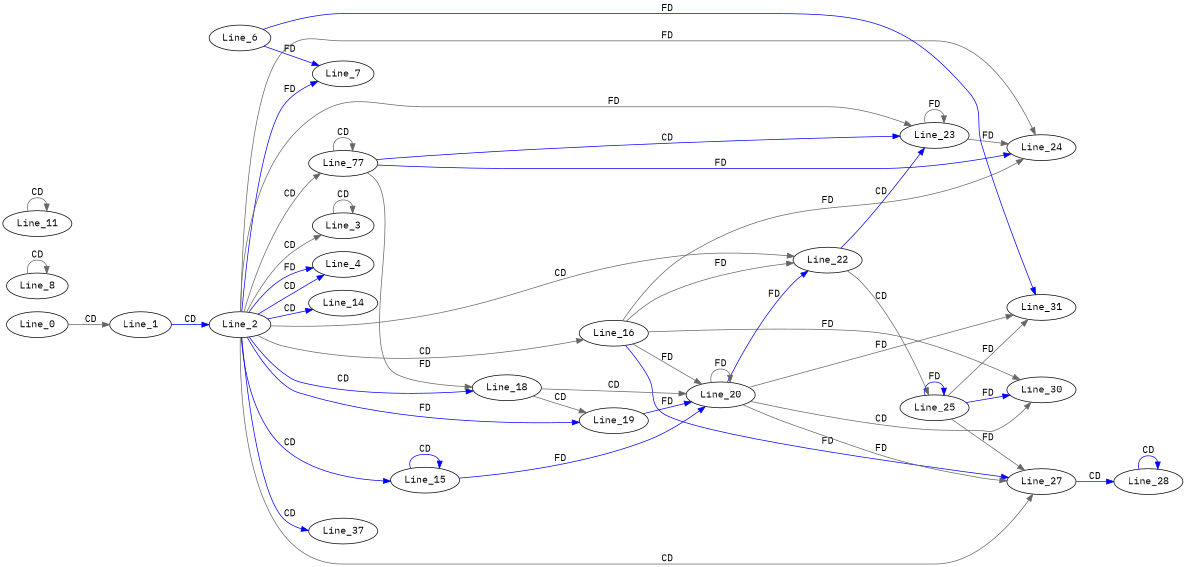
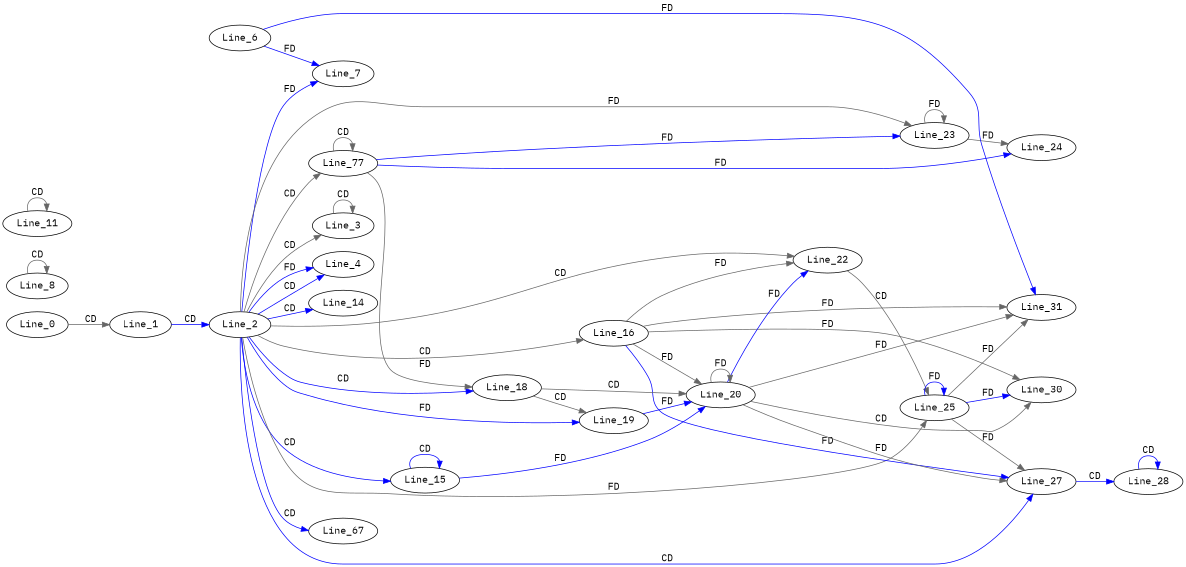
edge "Line_2" -> "Line_24": now "Line_2" -> "Line_25"
edge "Line_77" -> "Line_23": label "CD" -> "FD"
edge "Line_22" -> "Line_23": removed, label "CD"
edge "Line_16" -> "Line_24": now "Line_16" -> "Line_31"
node "Line_37": label "Line_37" -> "Line_67"
edge "Line_2" -> "Line_27": color gray40 -> blue
